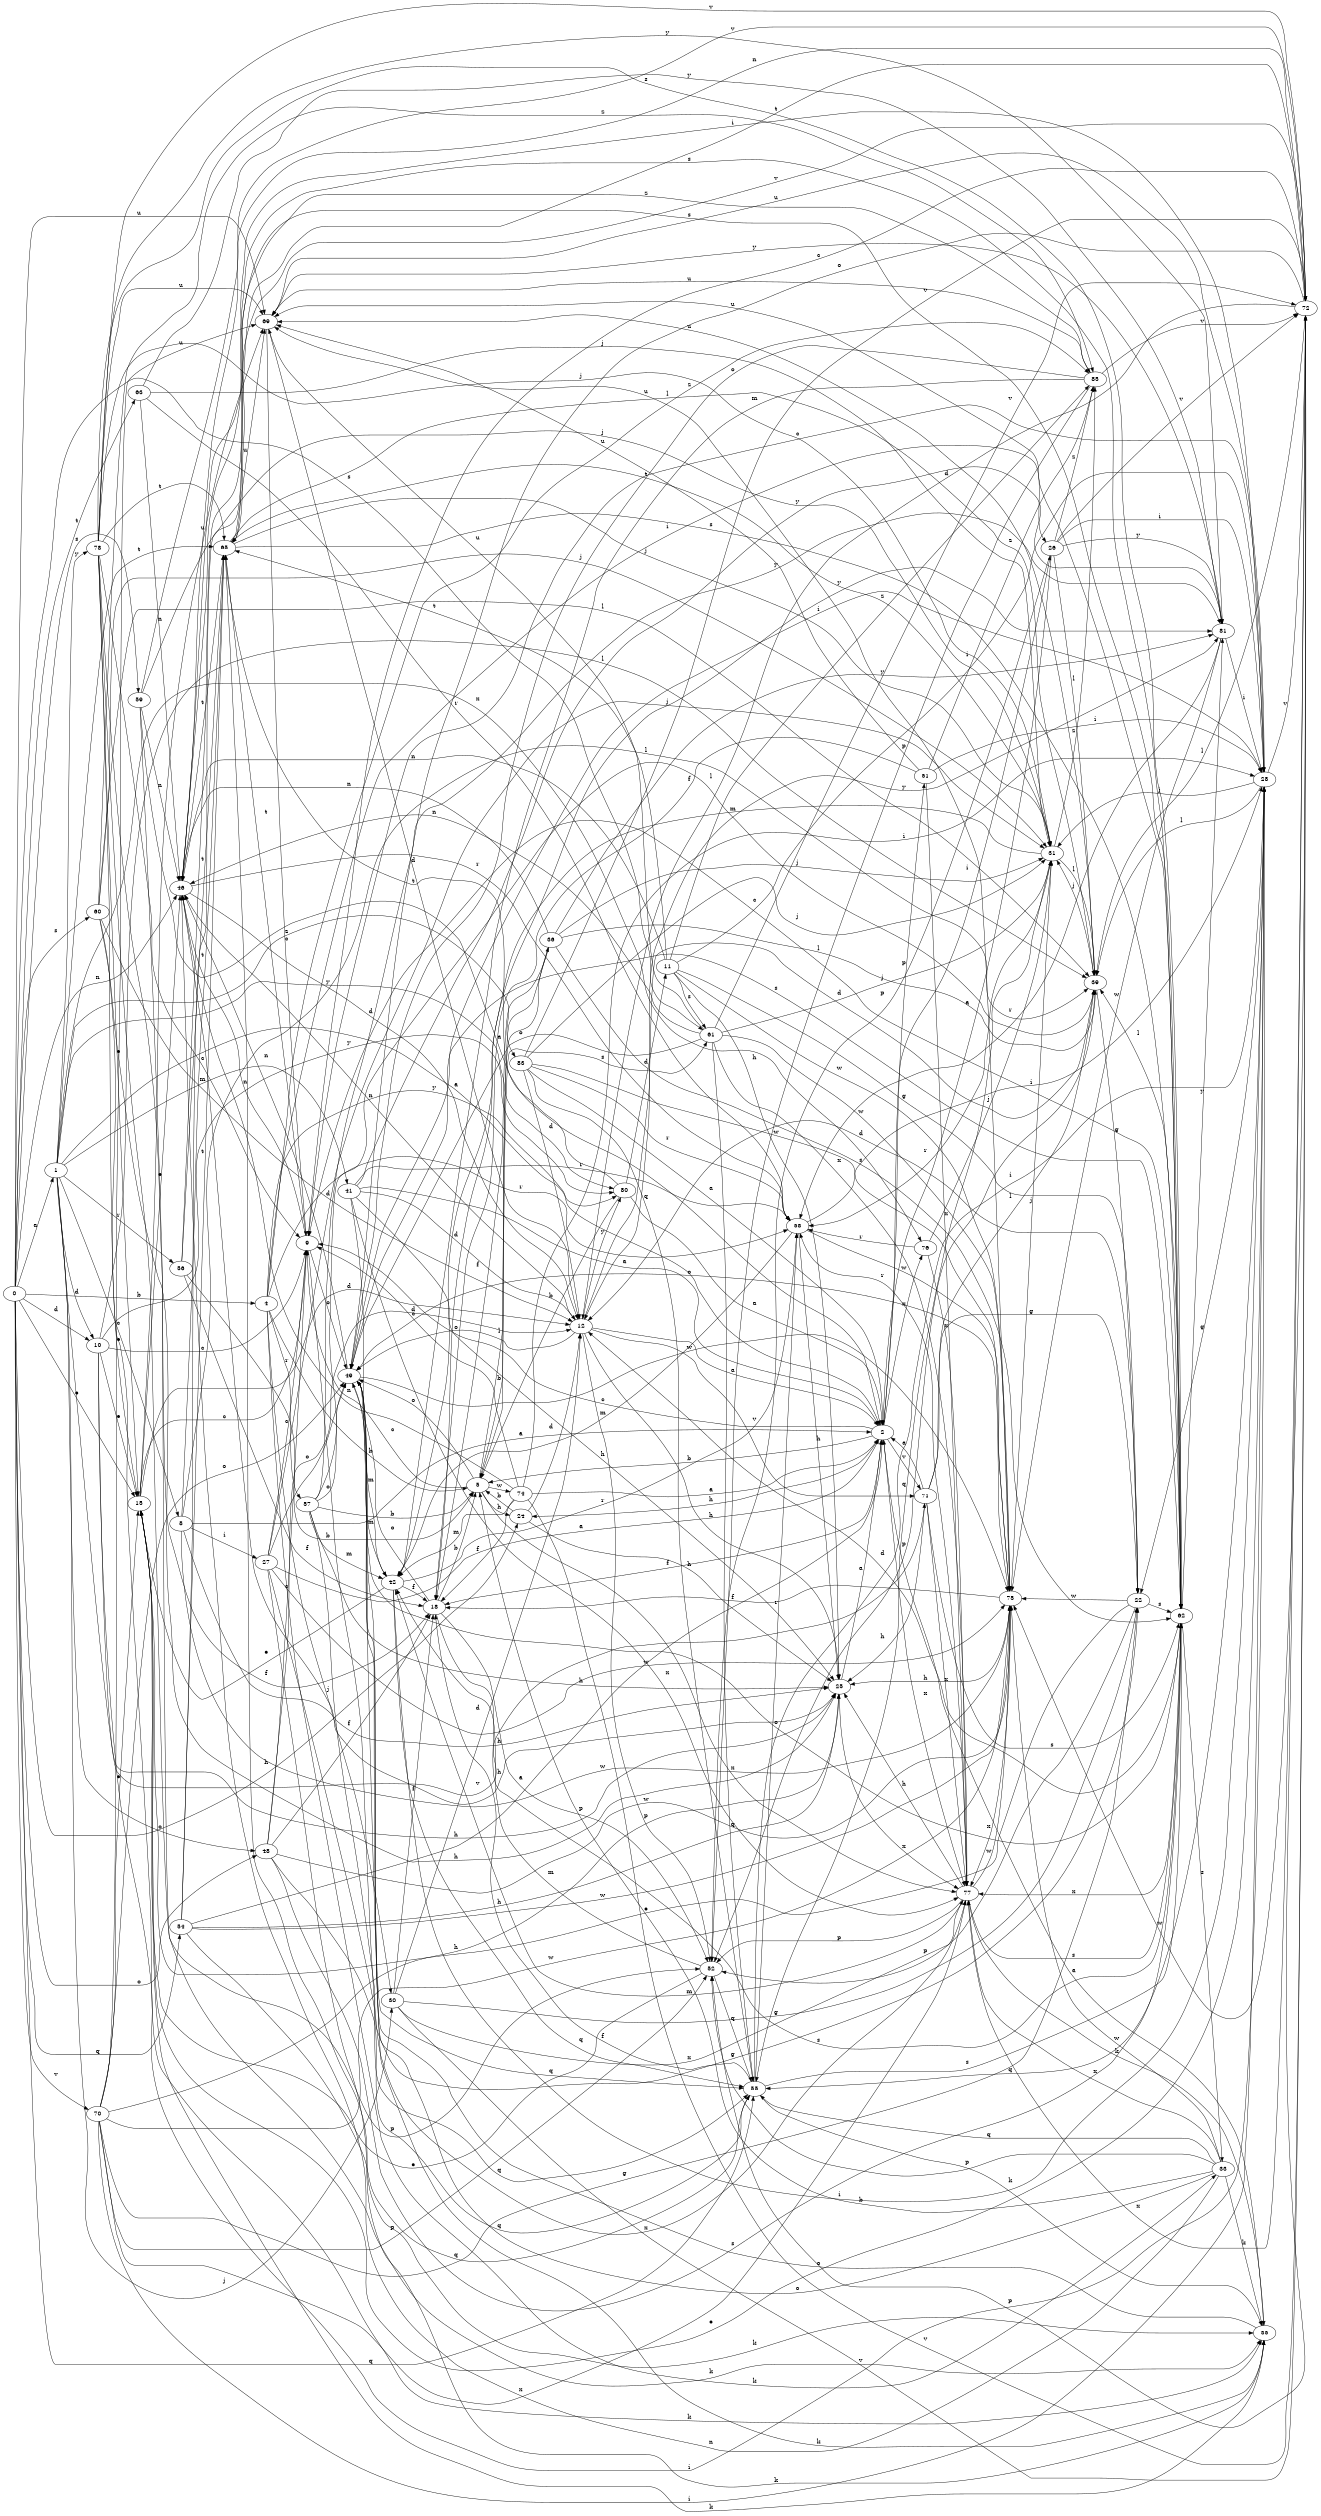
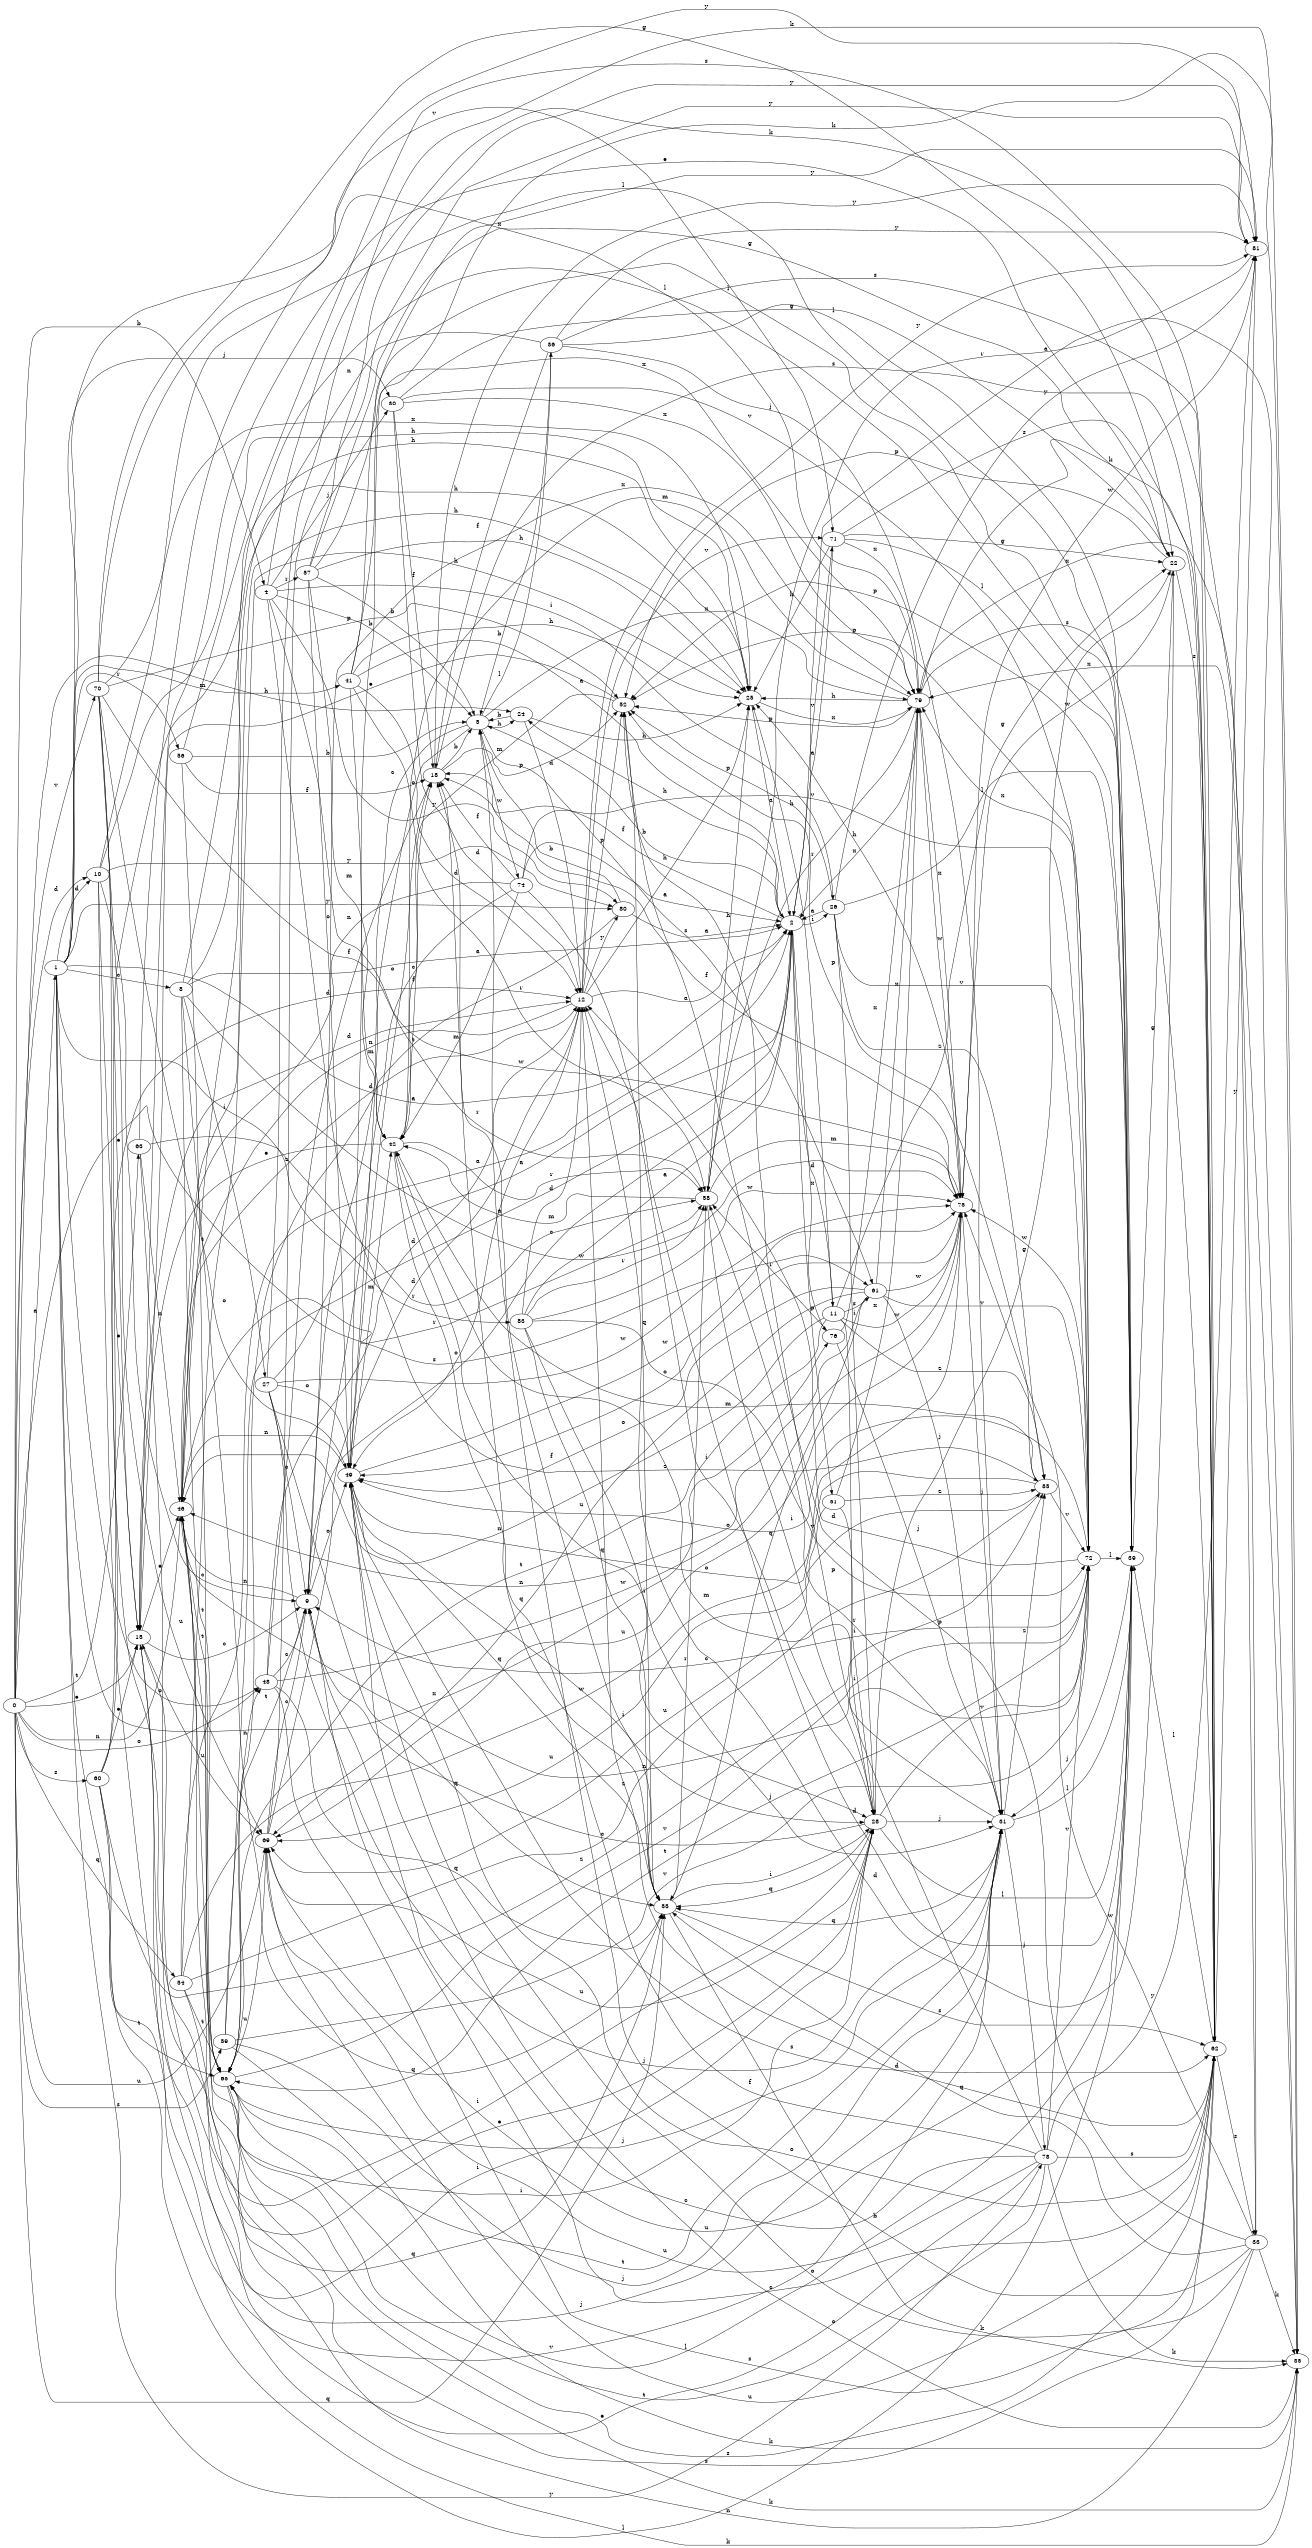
edge "78" -> "31": reversed
edge "60" -> "31": label "j" -> "v"
edge "81" -> "28": removed, label "i"
edge "59" -> "46": now "59" -> "48"
edge "51" -> "18": removed, label "f"
edge "80" -> "11": now "2" -> "11"
edge "58" -> "75": label "w" -> "m"
edge "8" -> "55": added, label "q"
node "77": label "77" -> "79"
edge "70" -> "25": label "h" -> "x"
